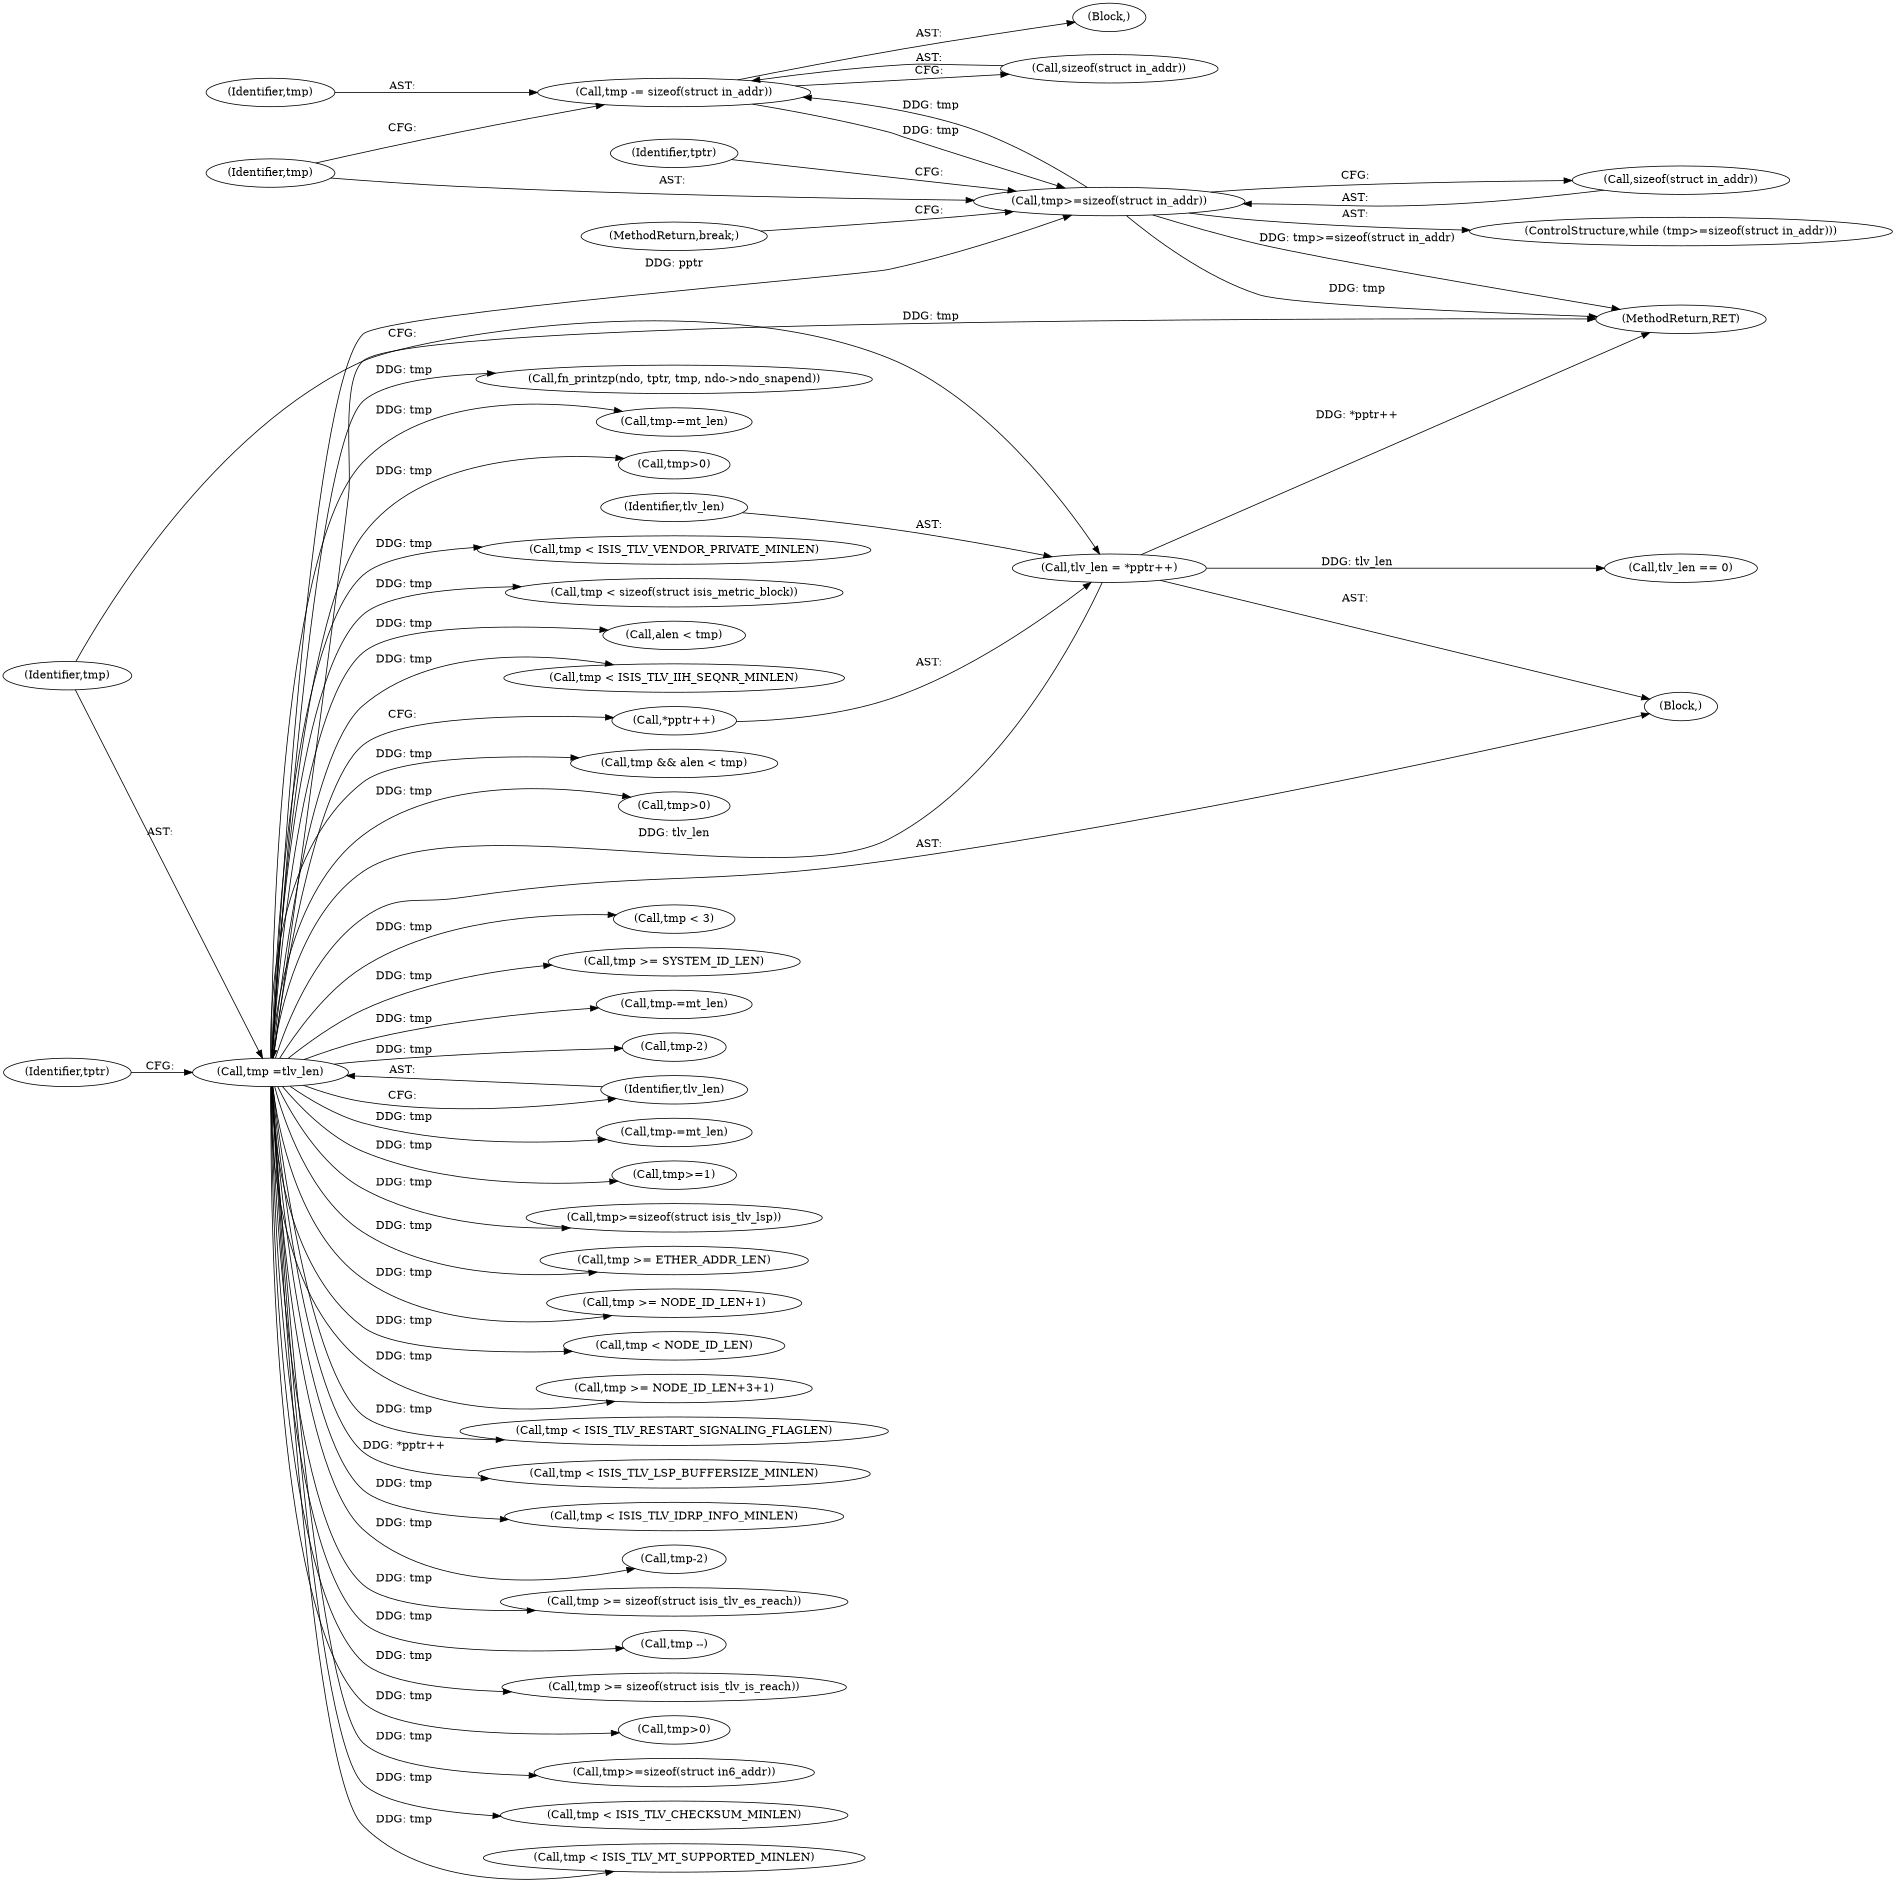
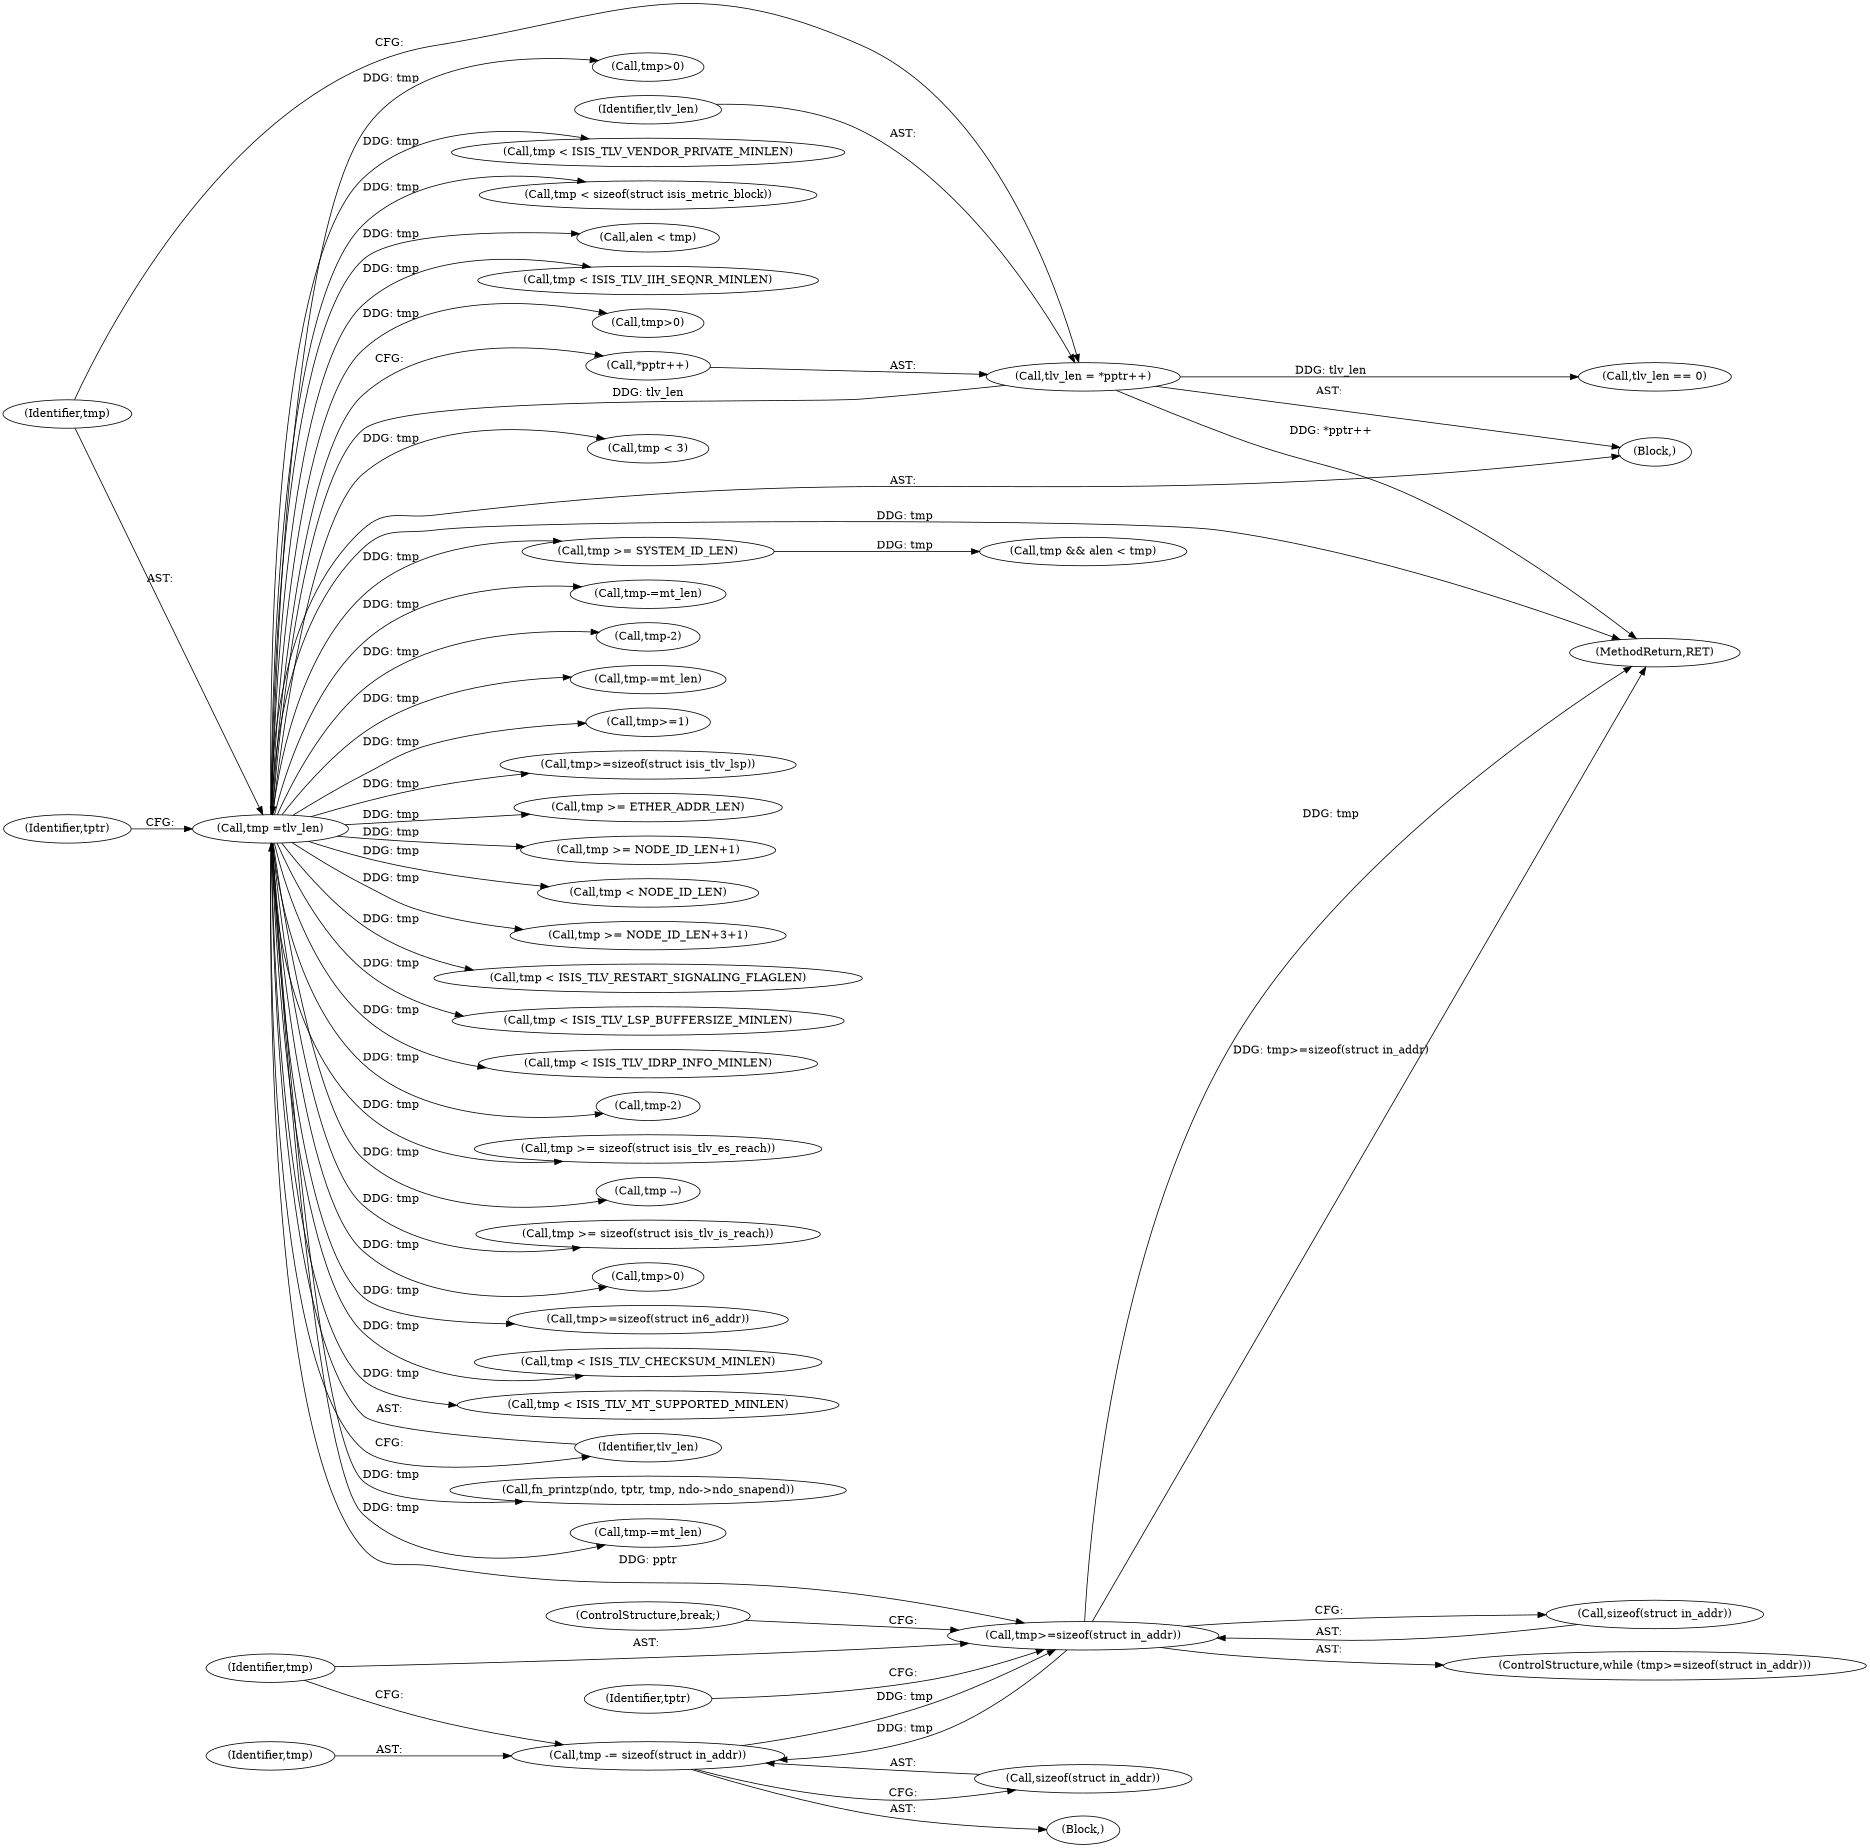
node "(MethodReturn,break;)": label "(MethodReturn,break;)" -> "(ControlStructure,break;)"
edge "(Call,tmp =tlv_len)" -> "(Call,tmp && alen < tmp)": now "(Call,tmp >= SYSTEM_ID_LEN)" -> "(Call,tmp && alen < tmp)"
edge "(Call,tmp =tlv_len)" -> "(Call,tmp < ISIS_TLV_LSP_BUFFERSIZE_MINLEN)": label "DDG: *pptr++" -> "DDG: tmp"
